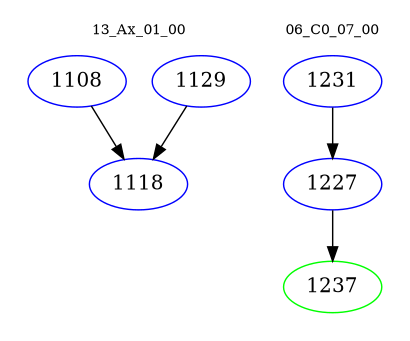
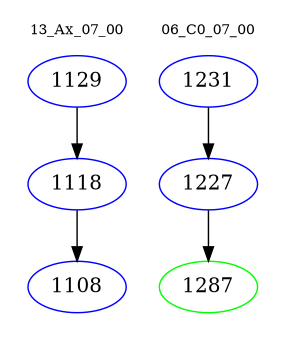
cluster "13_Ax_01_00": label "13_Ax_01_00" -> "13_Ax_07_00"
edge "1108" -> "1118": reversed
node "1237": label "1237" -> "1287"
